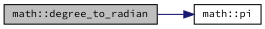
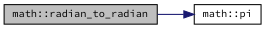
node "math::degree_to_radian": label "math::degree_to_radian" -> "math::radian_to_radian"
